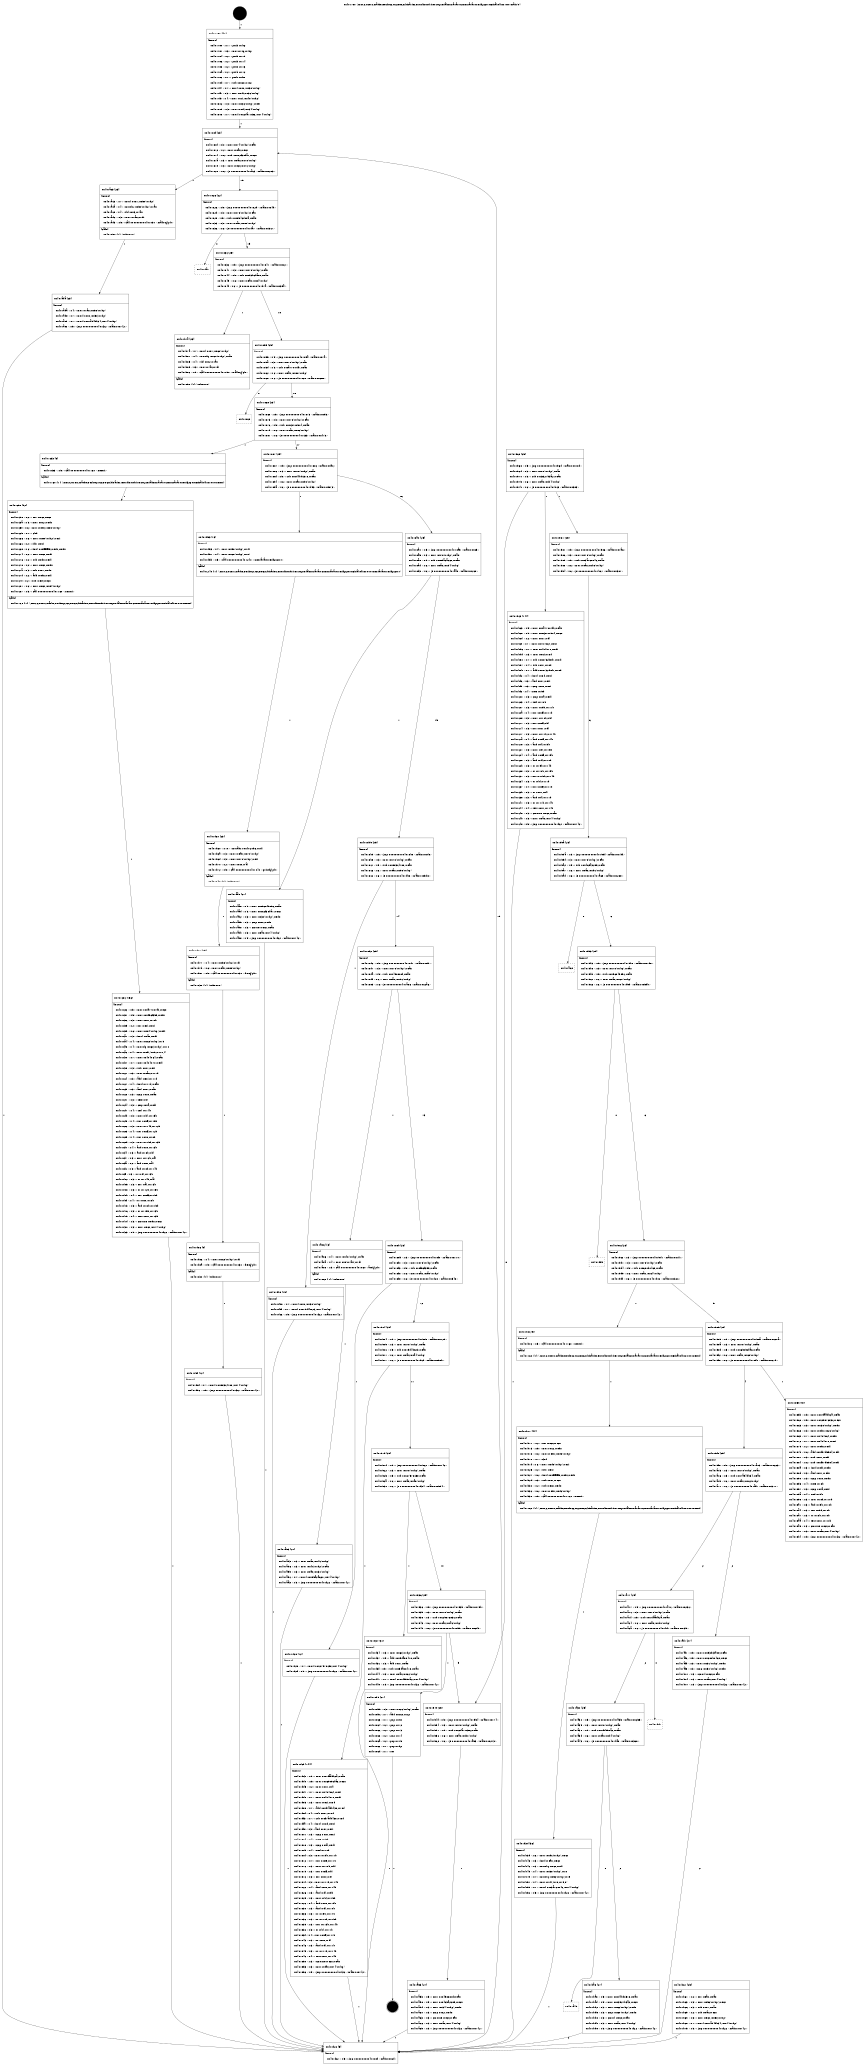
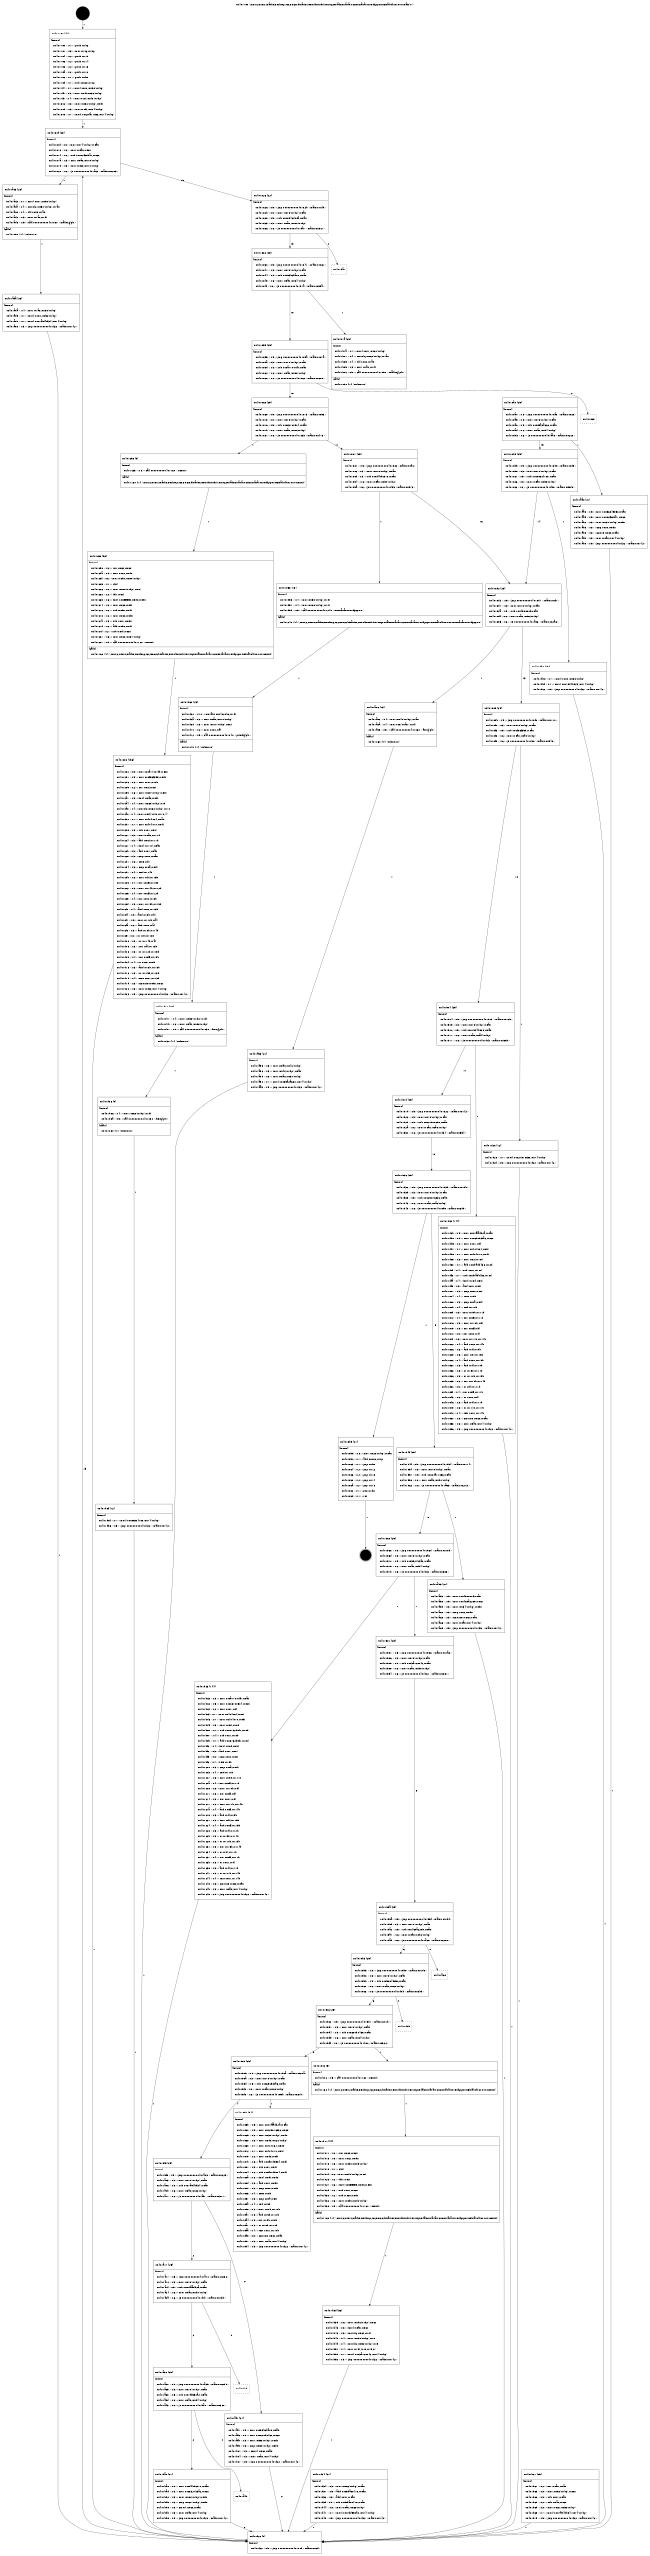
edge "0x401887 [25]" -> "0x4018a0 [25]": now "0x401887 [25]" -> "0x4018d2 [25]"
edge "0x401968 [25]" -> "0x40194f [25]": reversed
edge "0x40191d [25]" -> "0x401d34 [31]": removed, label "1"
